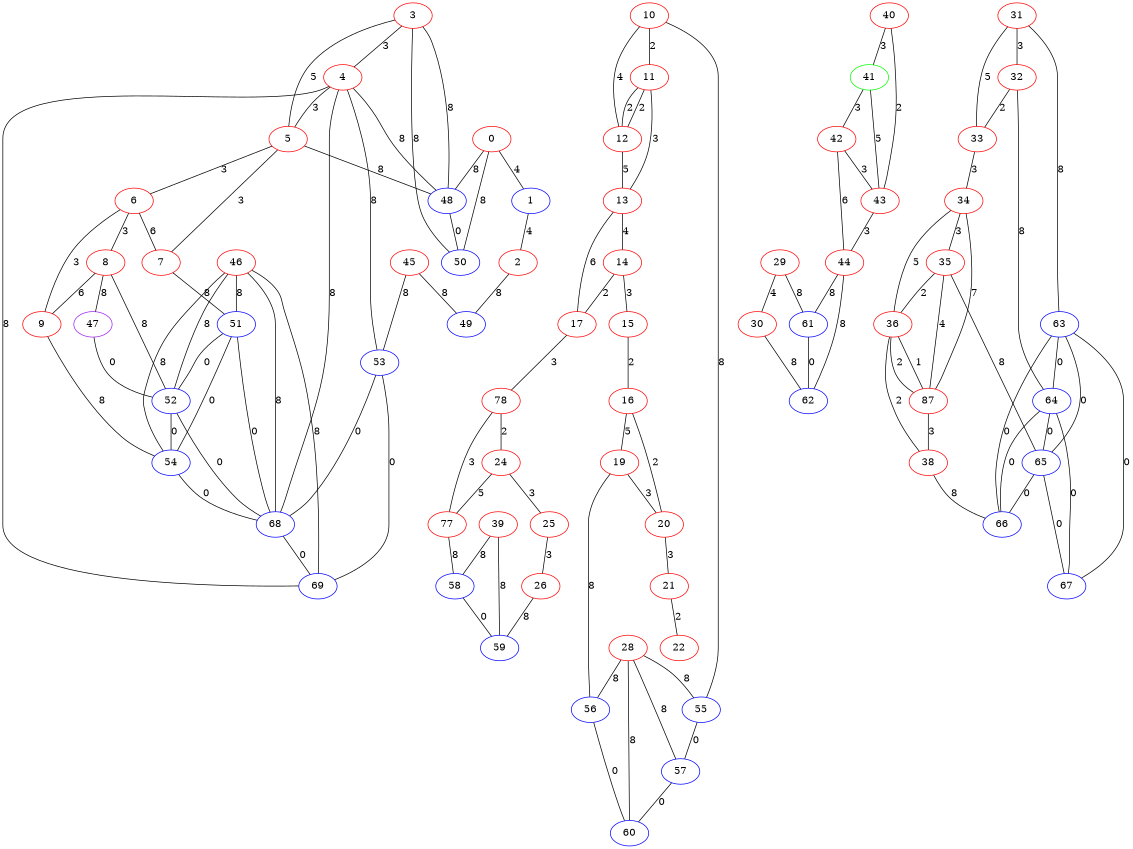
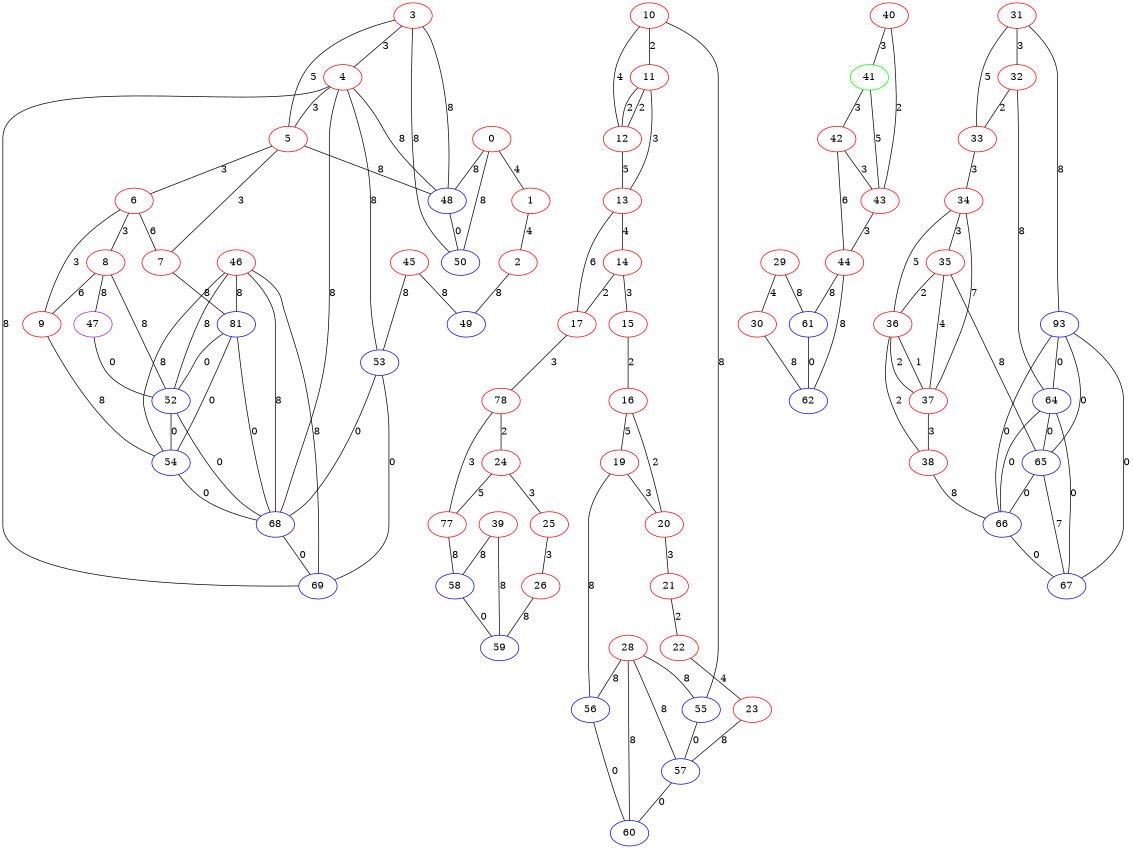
node "1": color blue -> red
node "51": label "51" -> "81"
node "63": label "63" -> "93"
node "87": label "87" -> "37"
edge "65" -- "67": label "0" -> "7"
edge "66" -- "67": added, label "0"
node "23": added
